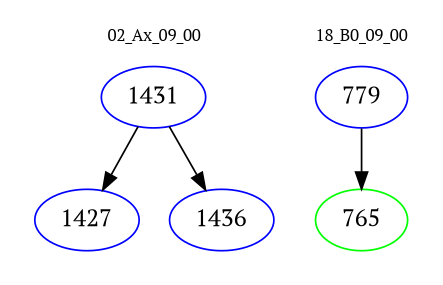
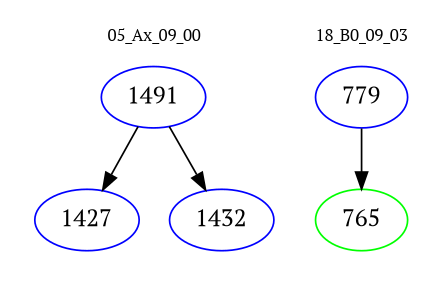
cluster "02_Ax_09_00": label "02_Ax_09_00" -> "05_Ax_09_00"
cluster "18_B0_09_00": label "18_B0_09_00" -> "18_B0_09_03"
node "1431": label "1431" -> "1491"
node "1436": label "1436" -> "1432"
